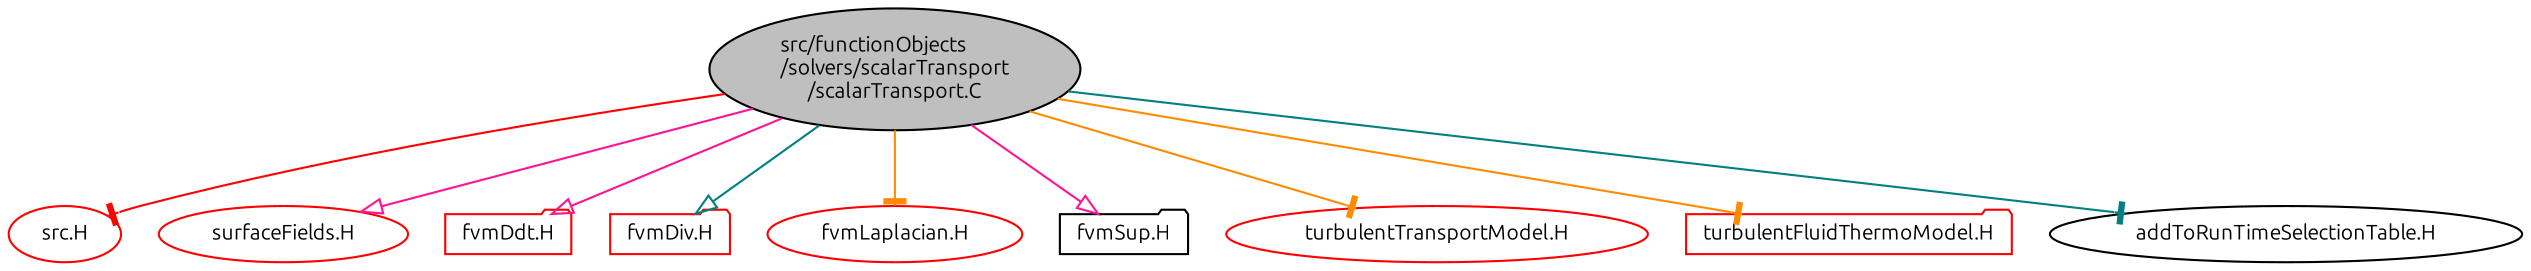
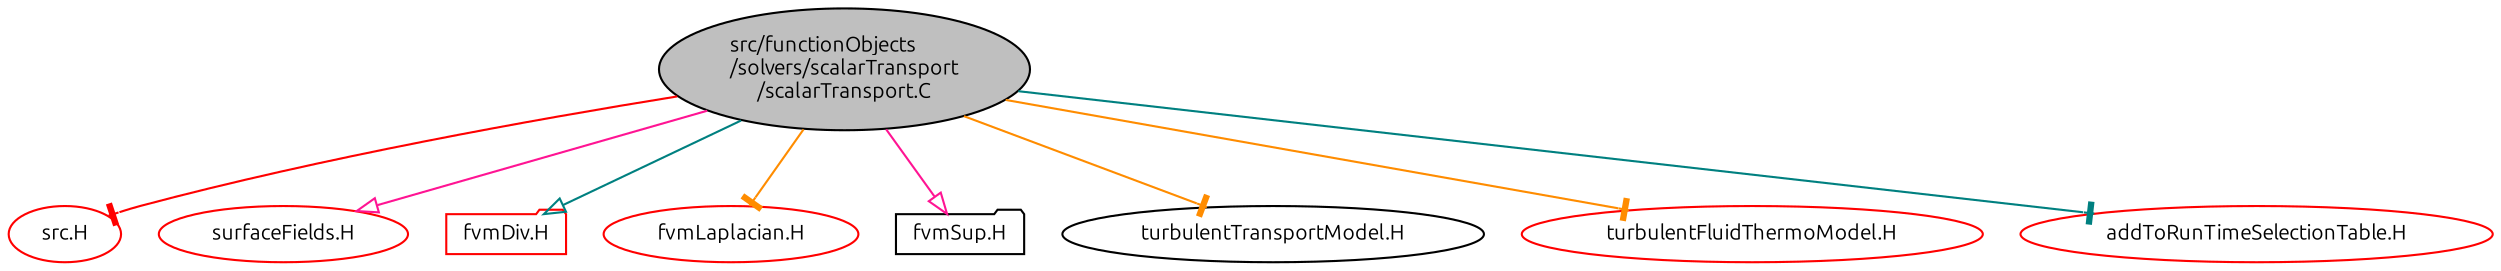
node "fvmDdt.H": removed
node "turbulentTransportModel.H": color red -> black
node "turbulentFluidThermoModel.H": shape folder -> ellipse
node "addToRunTimeSelectionTable.H": color black -> red
